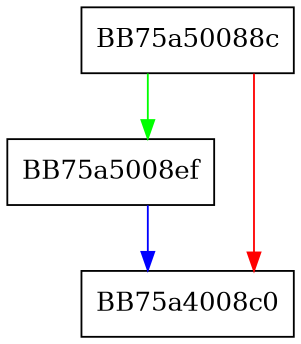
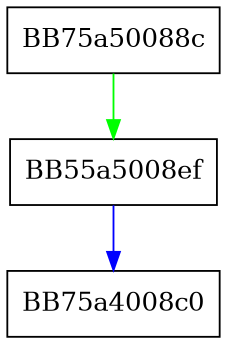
edge "BB75a50088c" -> "BB75a4008c0": removed
node "BB75a5008ef": label "BB75a5008ef" -> "BB55a5008ef"
